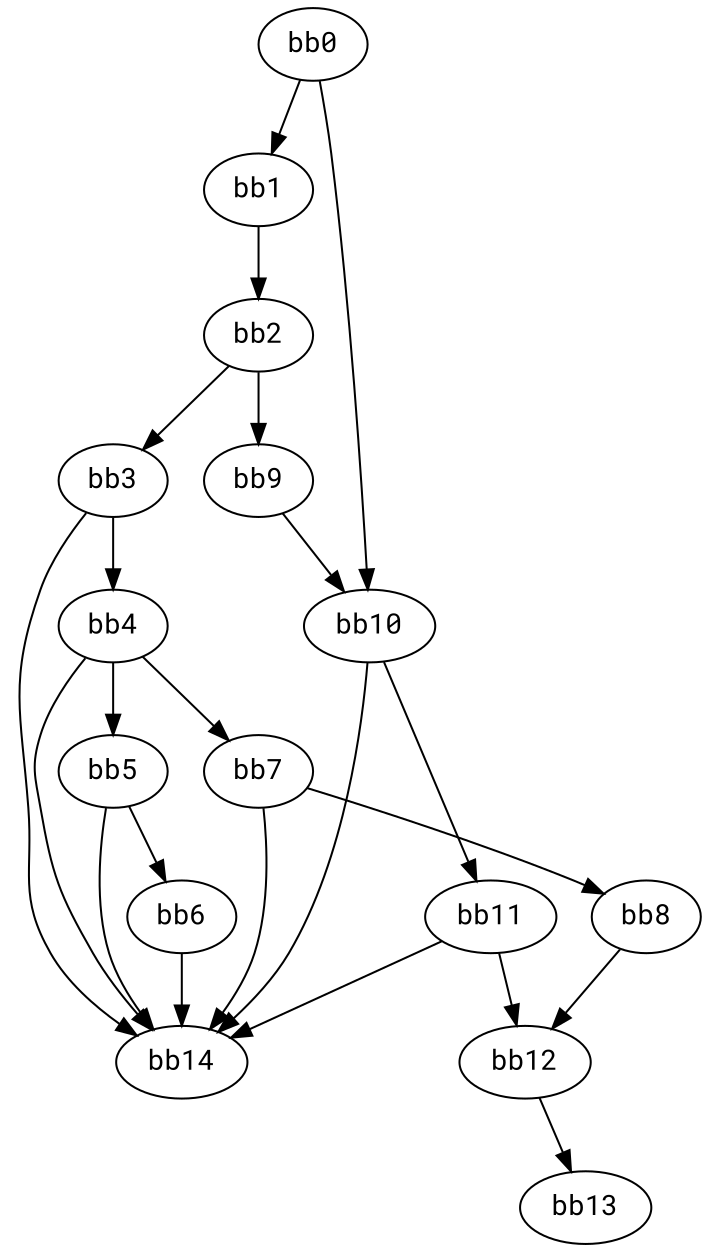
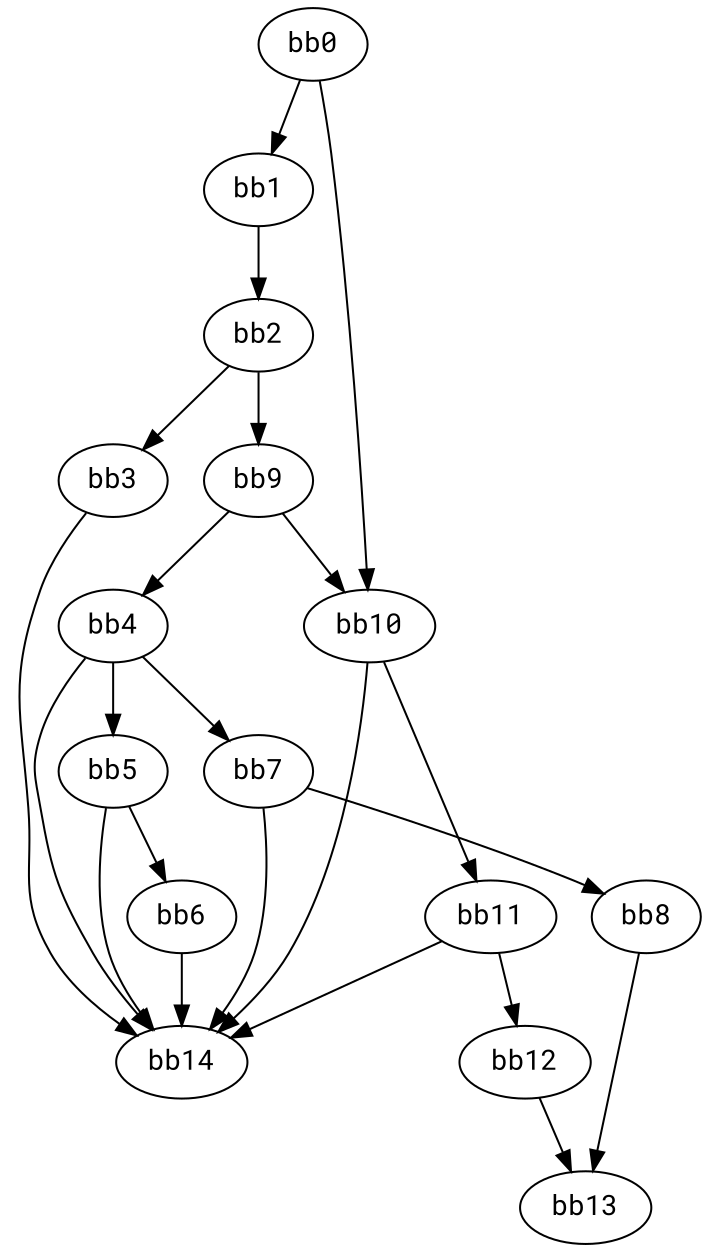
edge "bb3" -> "bb4": now "bb9" -> "bb4"
edge "bb8" -> "bb12": now "bb8" -> "bb13"
